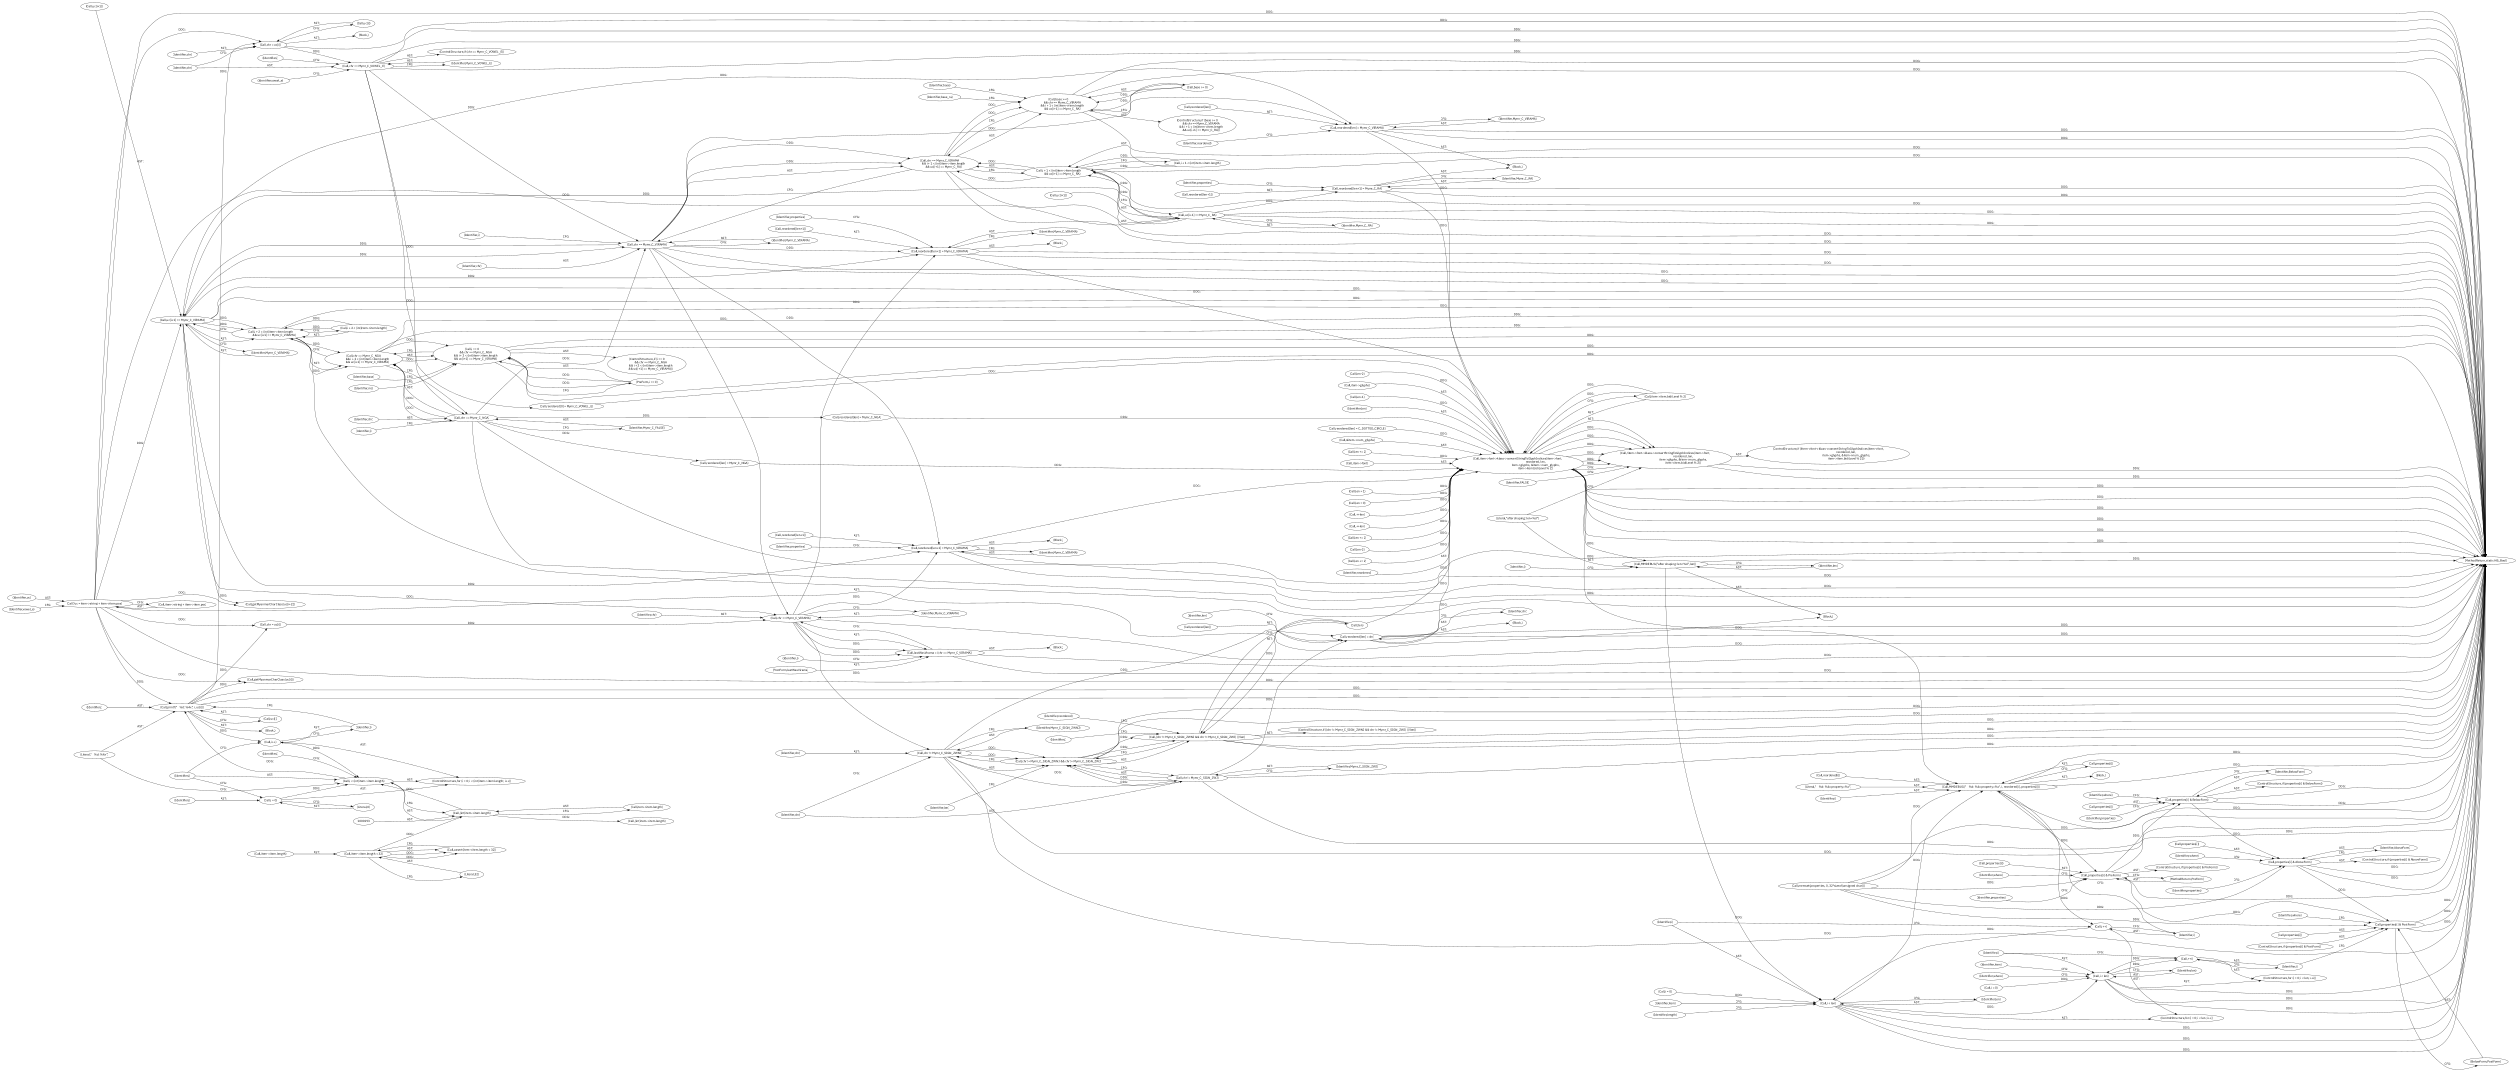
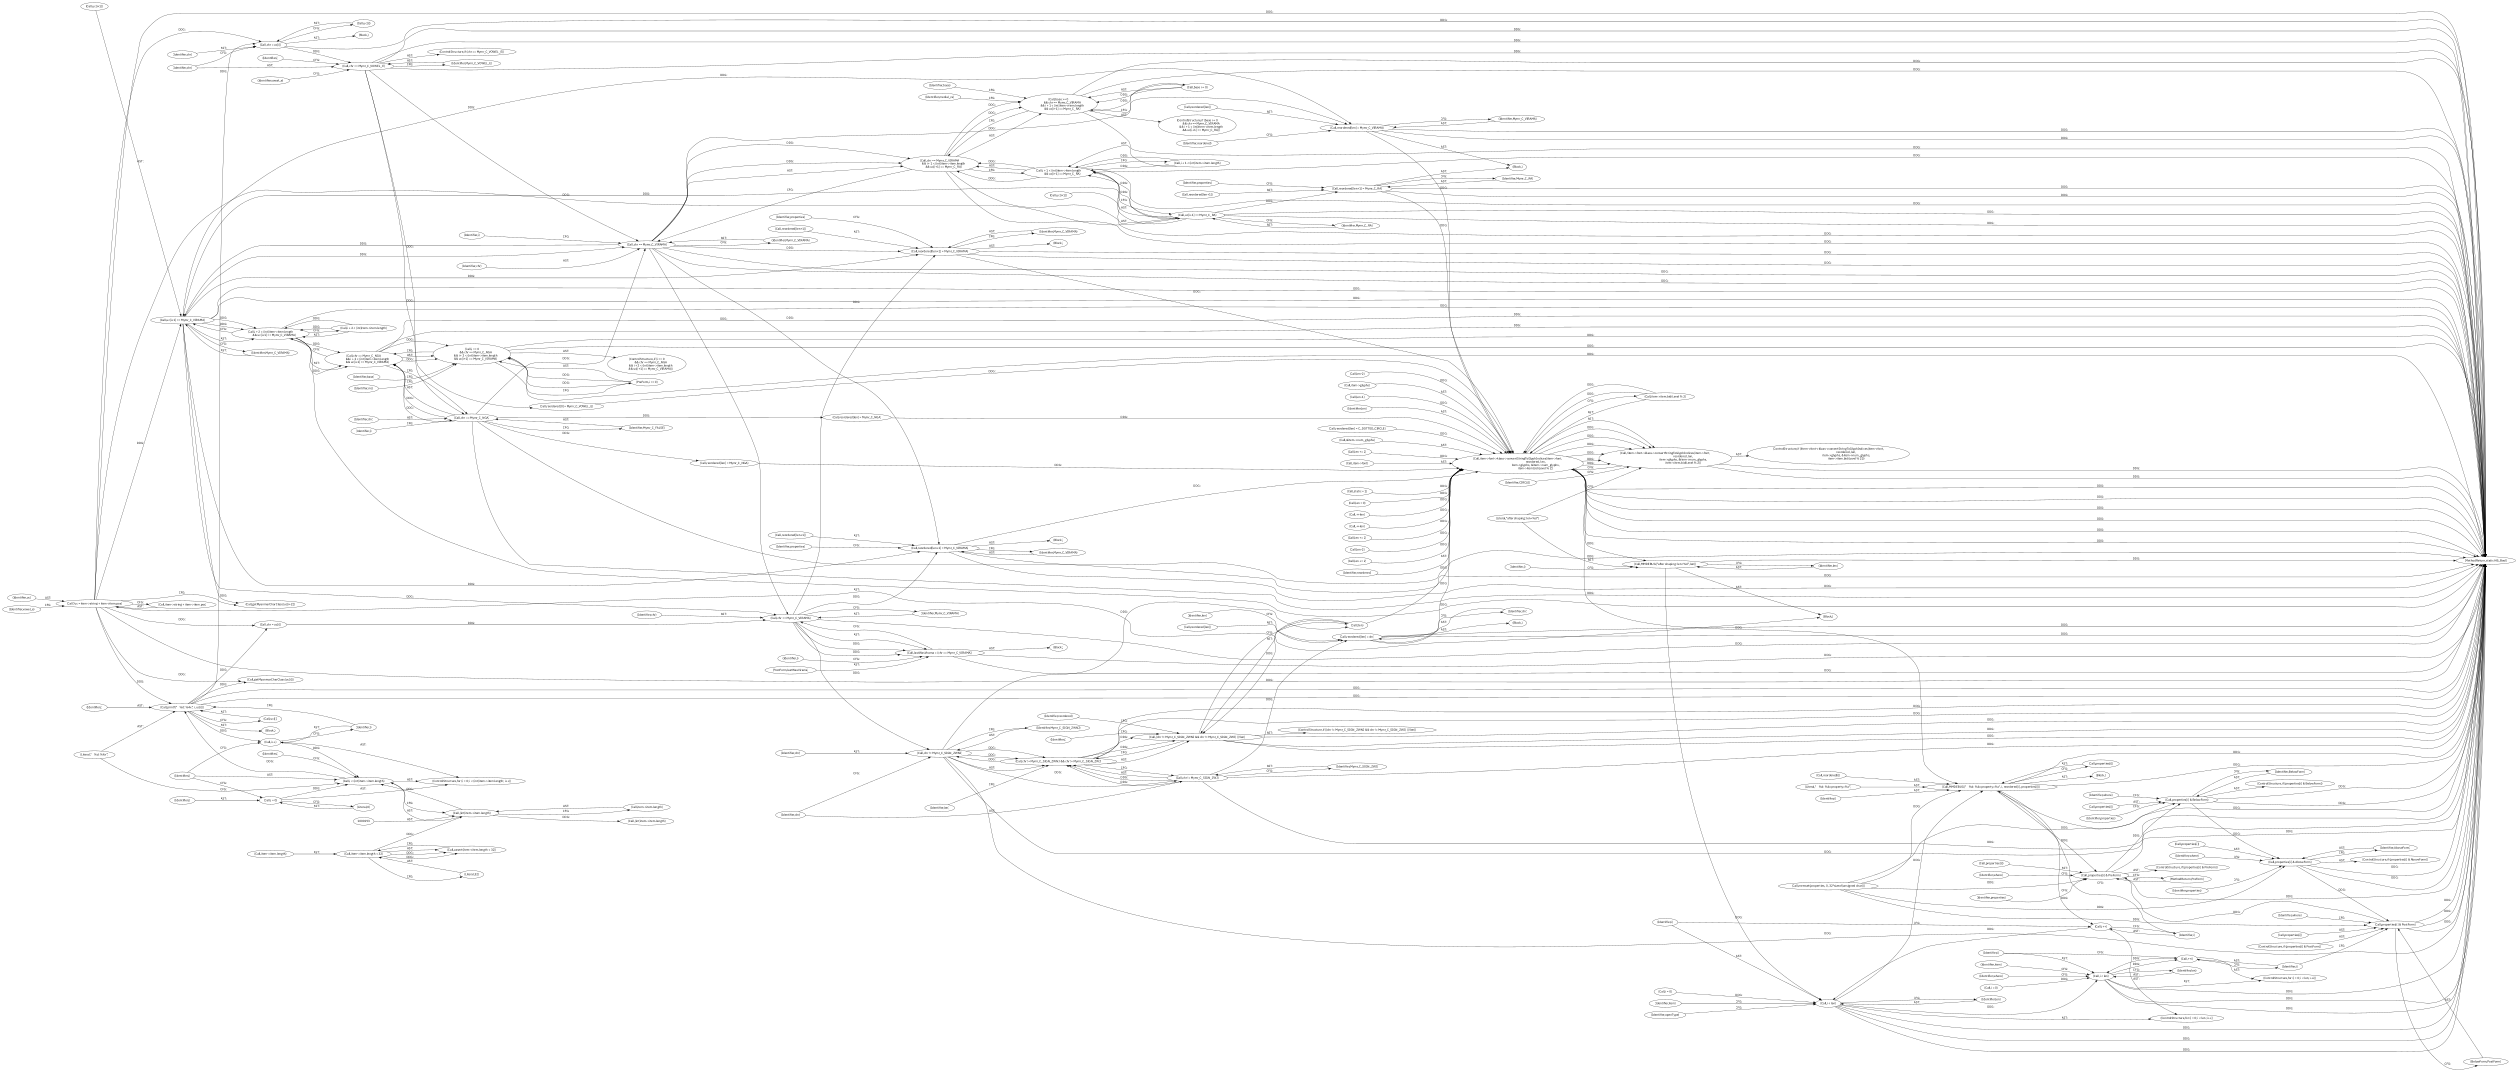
node "(Identifier,base_ra)": label "(Identifier,base_ra)" -> "(Identifier,medial_ra)"
node "(Identifier,FALSE)": label "(Identifier,FALSE)" -> "(Identifier,CIRCLE)"
node "(Call,len = 1)": label "(Call,len = 1)" -> "(Call,static = 1)"
edge "(Call,*uc = item->string + item->item.pos)" -> "(Call,getMyanmarCharClass(uc[i+2]))": label "DDG: " -> "CFG: "
edge "(Call,chr != Mymr_C_SIGN_ZWNJ)" -> "(Call,reordered[len] = chr)": now "(Call,chr != Mymr_C_SIGN_ZWNJ)" -> "(Call,!len)"
edge "(Call,chr != Mymr_C_SIGN_ZWNJ && chr != Mymr_C_SIGN_ZWJ)" -> "(Call,chr != Mymr_C_SIGN_ZWNJ)": label "CFG: " -> "DDG: "
node "(Identifier,length)": label "(Identifier,length)" -> "(Identifier,openType)"
